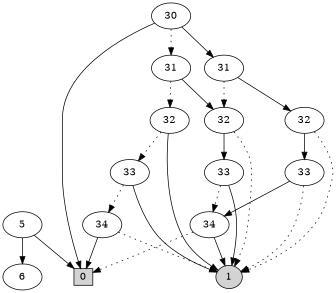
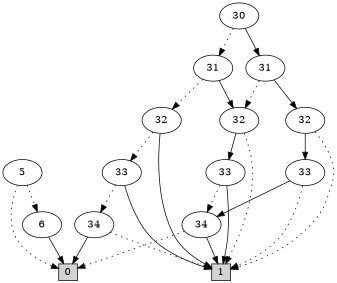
edge "30" -> "0": now "6" -> "0"
edge "5" -> "6": style filled -> dotted
edge "5" -> "0": style filled -> dotted
node "1": shape ellipse -> box
